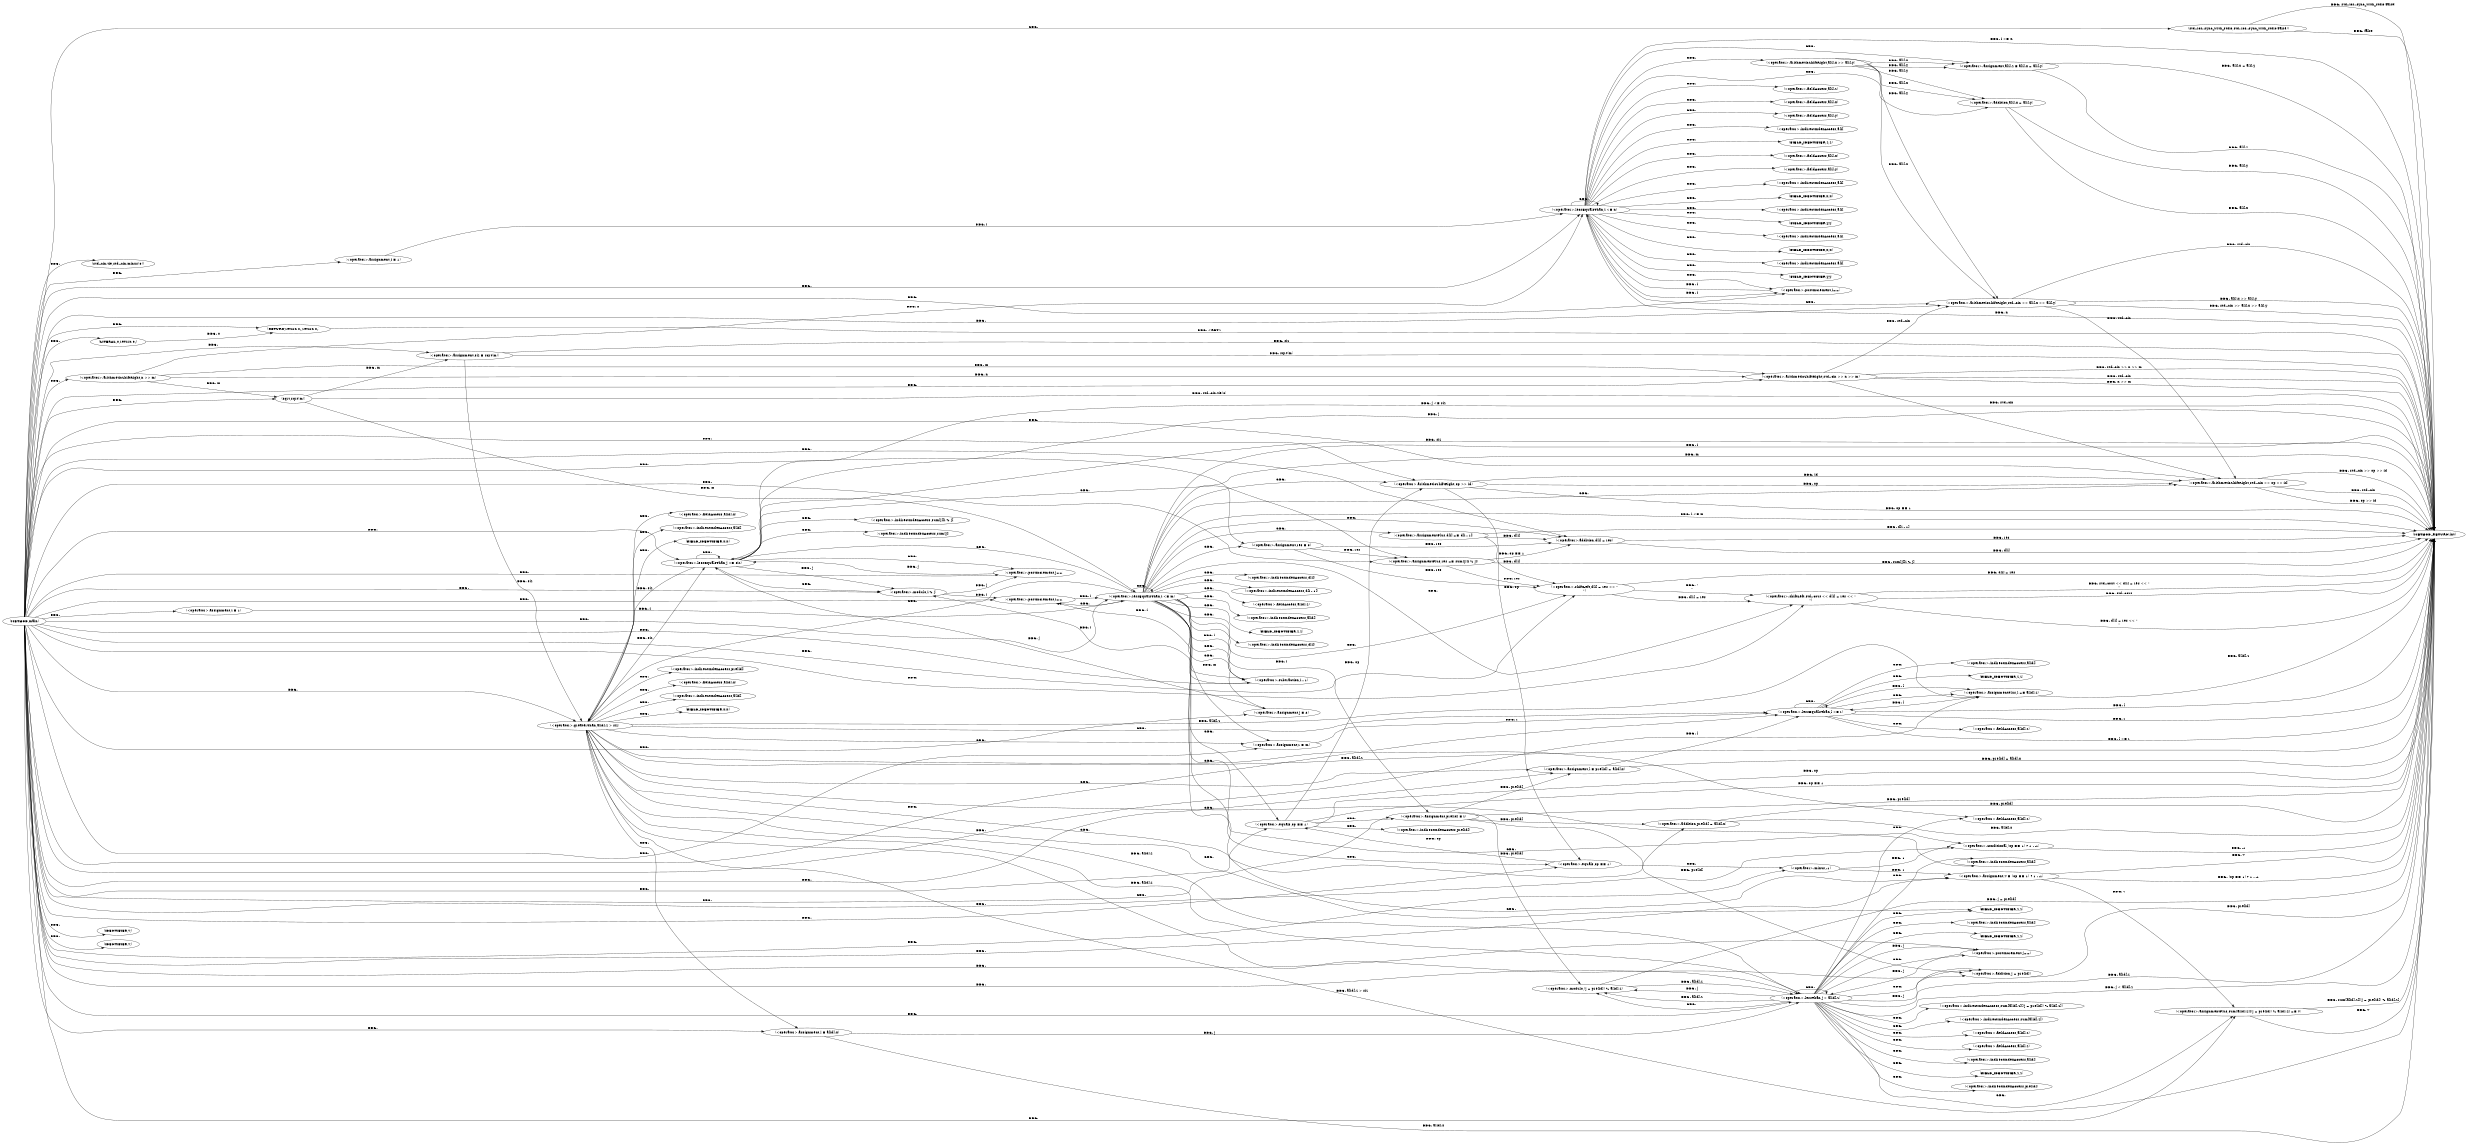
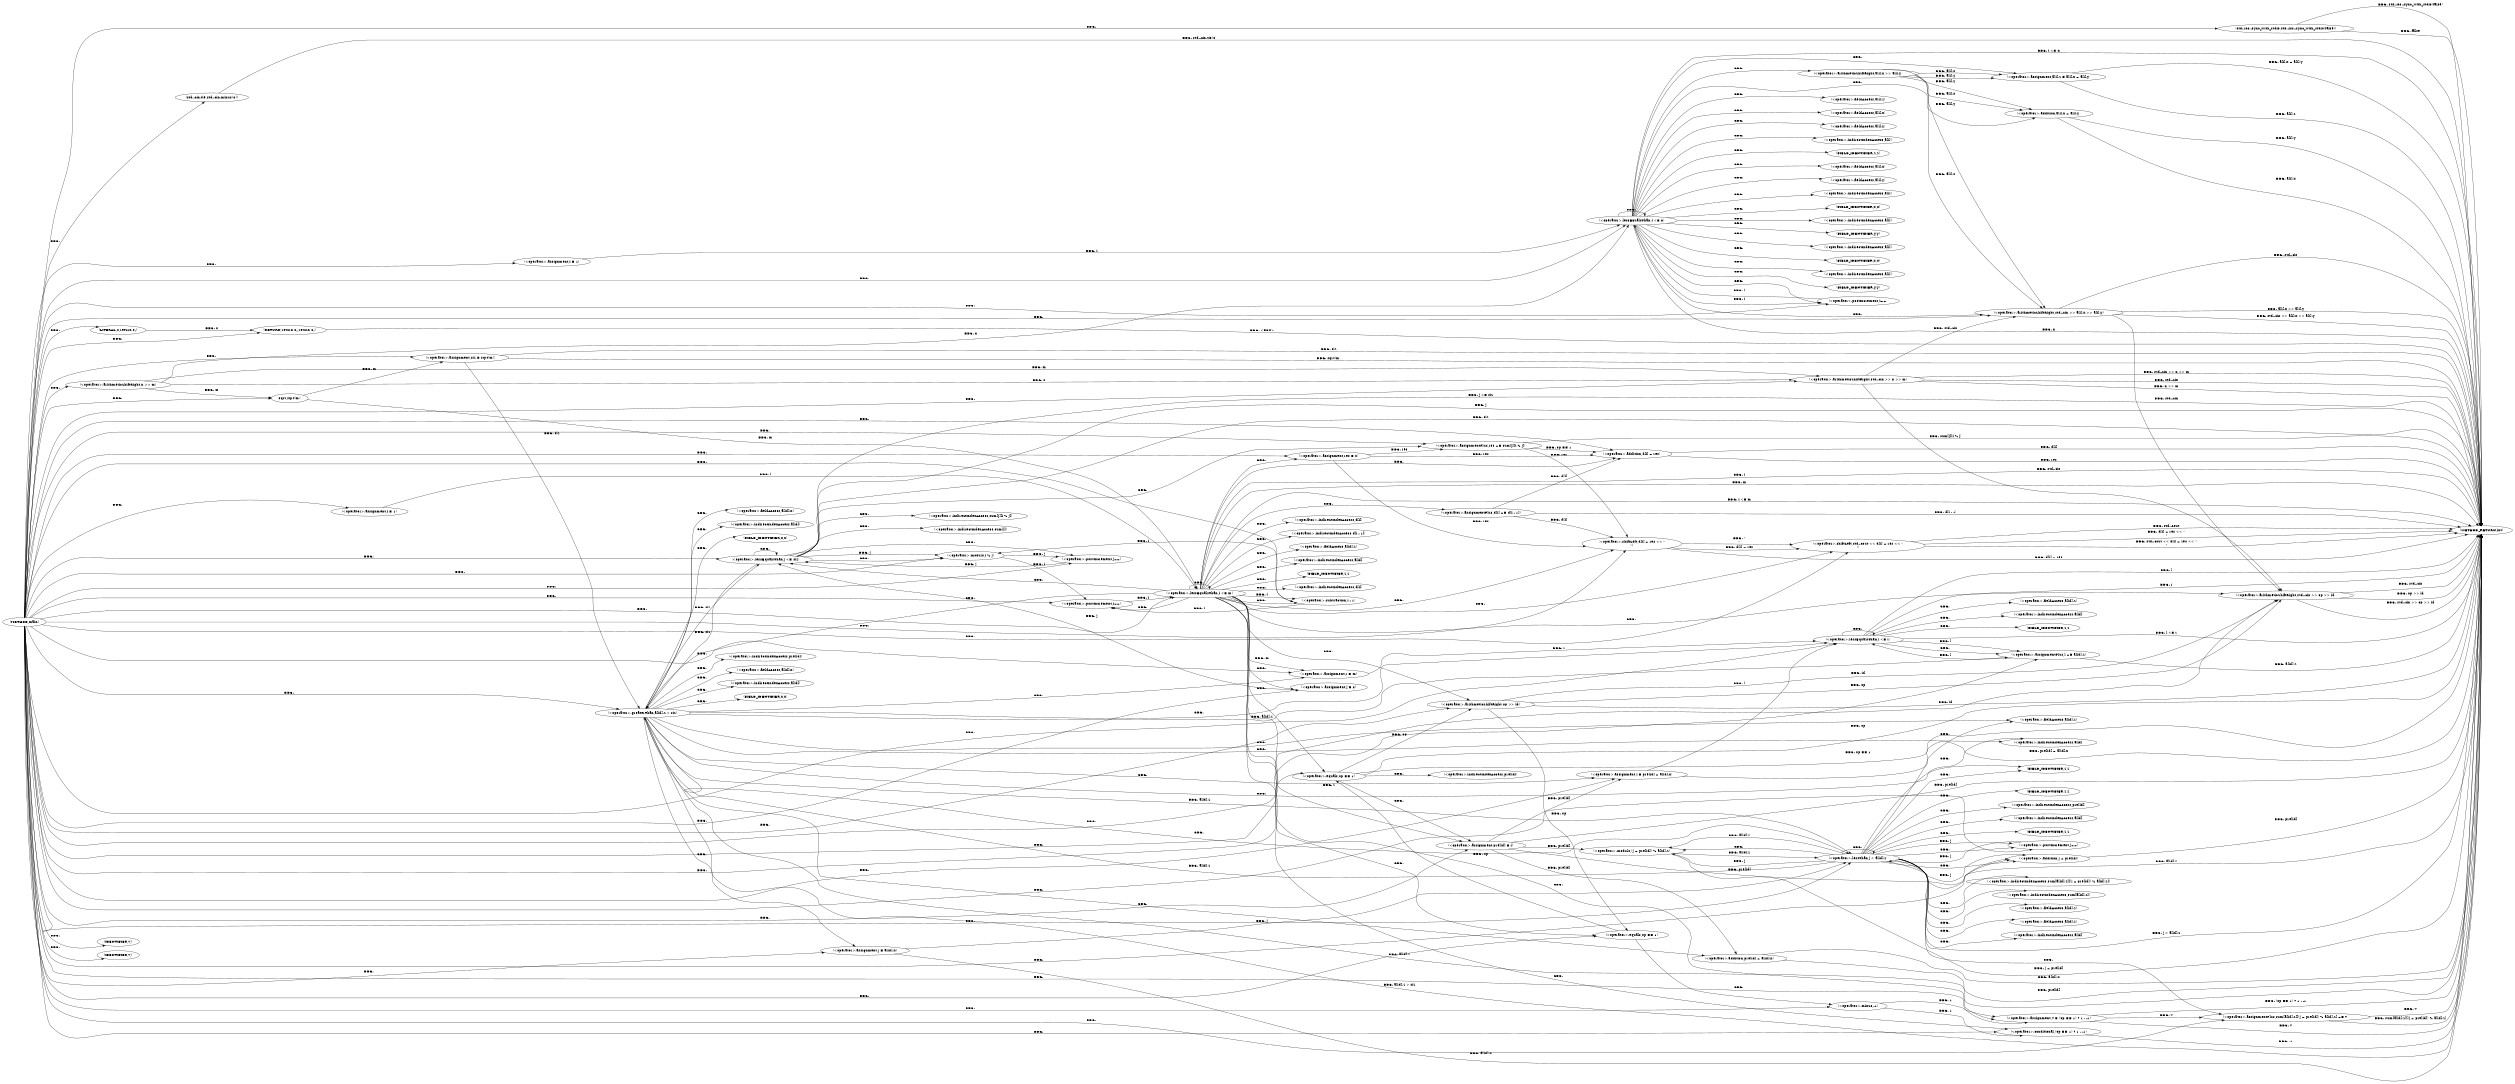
edge "(METHOD,main)" -> "(std::ios::sync_with_stdio,std::ios::sync_with_stdio(false))": label "CDG: " -> "DDG: "
edge "(sqrt,sqrt(m))" -> "(METHOD_RETURN,int)": now "(std::cin.tie,std::cin.minus(0))" -> "(METHOD_RETURN,int)"
edge "(<operator>.arithmeticShiftRight,op >> id)" -> "(METHOD_RETURN,int)": label "DDG: op == 1" -> "DDG: id"
